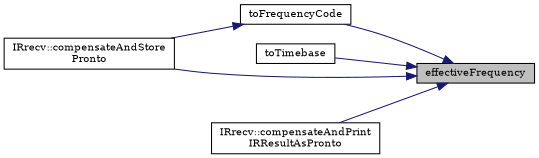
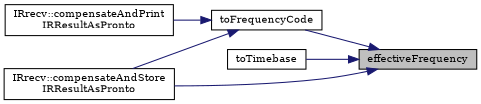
node "IRrecv::compensateAndStore Pronto": label "IRrecv::compensateAndStore Pronto" -> "IRrecv::compensateAndStore IRResultAsPronto"
edge "IRrecv::compensateAndPrint IRResultAsPronto" -> "effectiveFrequency": now "IRrecv::compensateAndPrint IRResultAsPronto" -> "toFrequencyCode"
